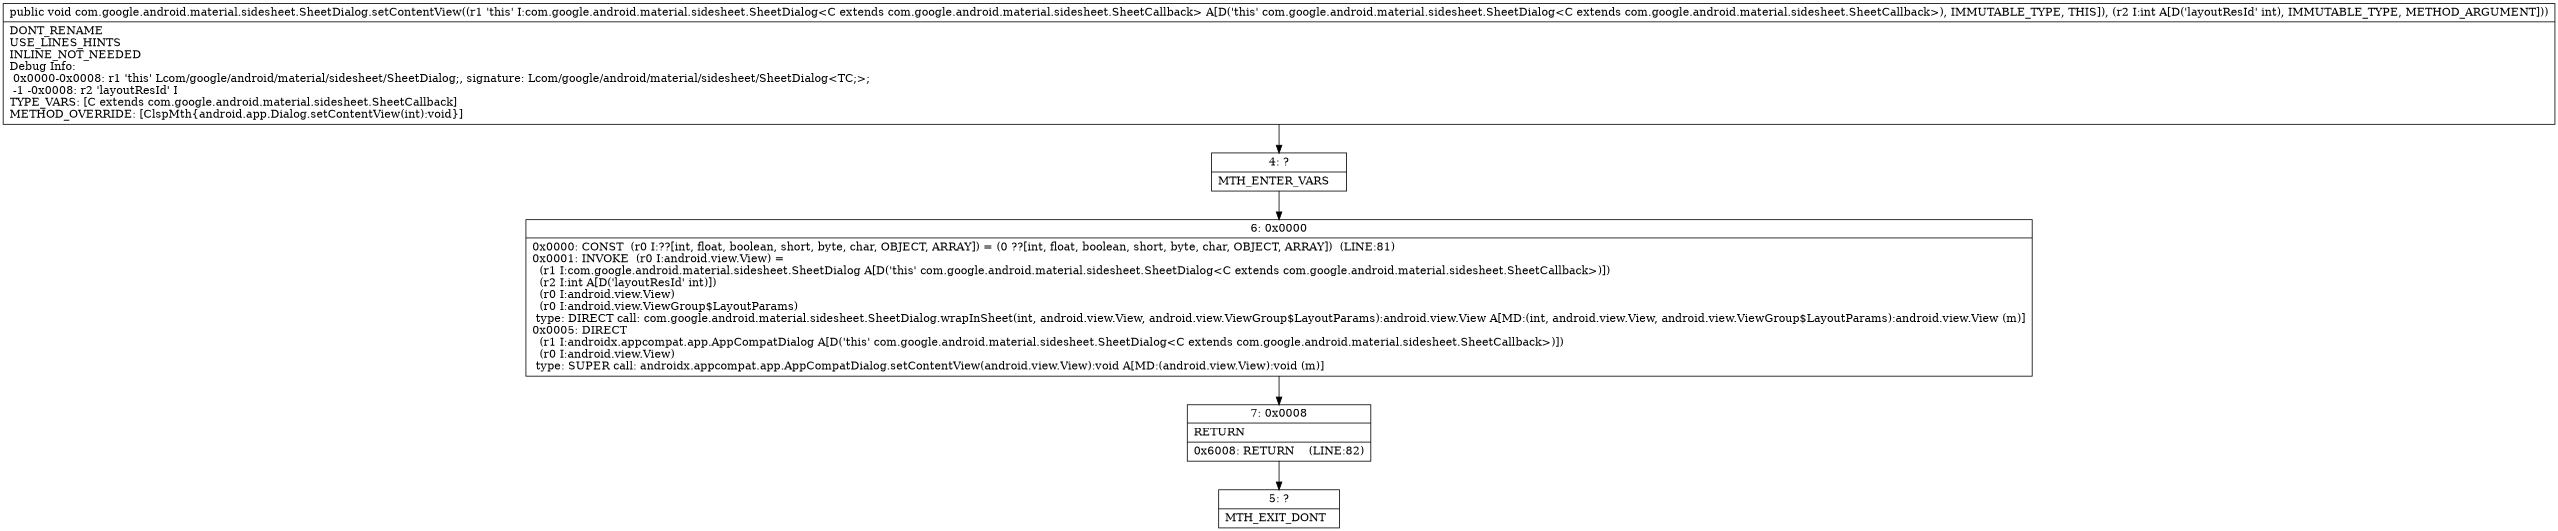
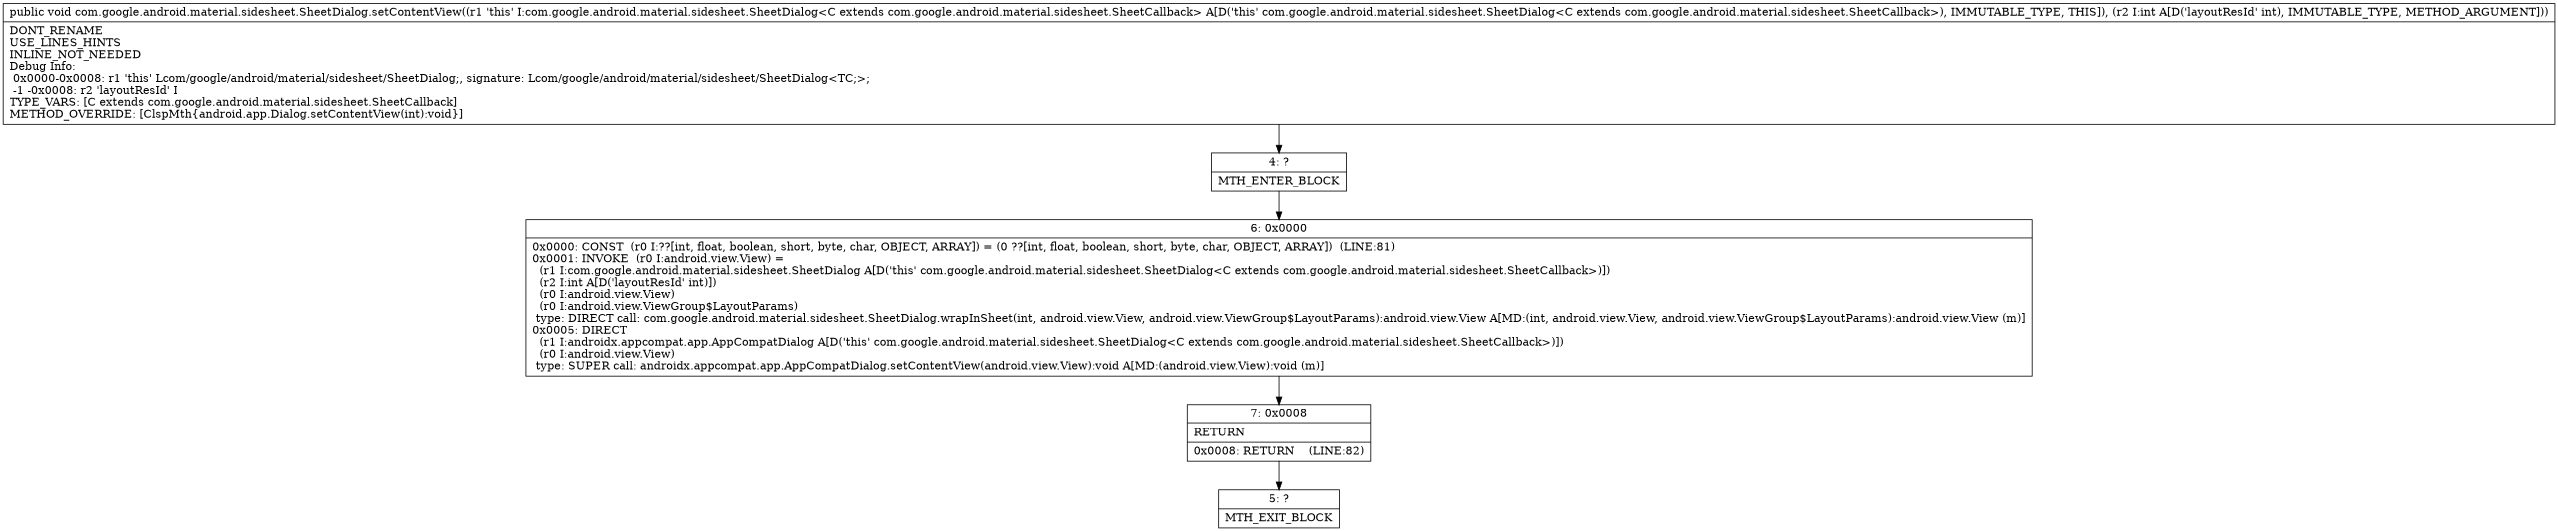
node "4: ?": text "MTH_ENTER_VARS" -> "MTH_ENTER_BLOCK"
node "7: 0x0008": text "0x6008: RETURN    (LINE:82)" -> "0x0008: RETURN    (LINE:82)"
node "5: ?": text "MTH_EXIT_DONT" -> "MTH_EXIT_BLOCK"
